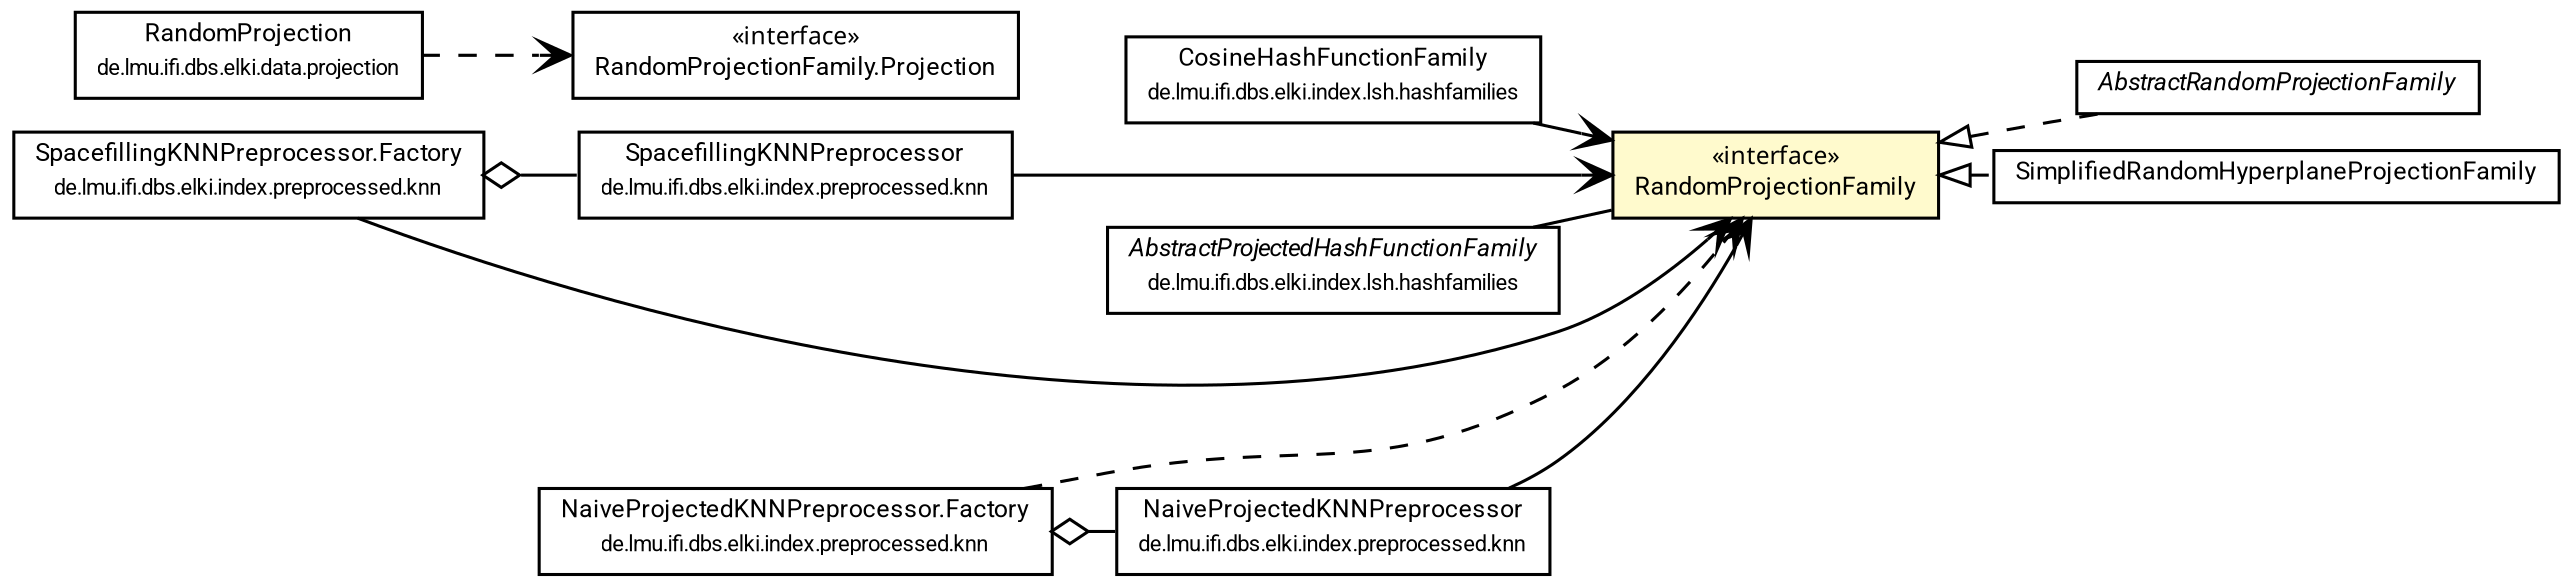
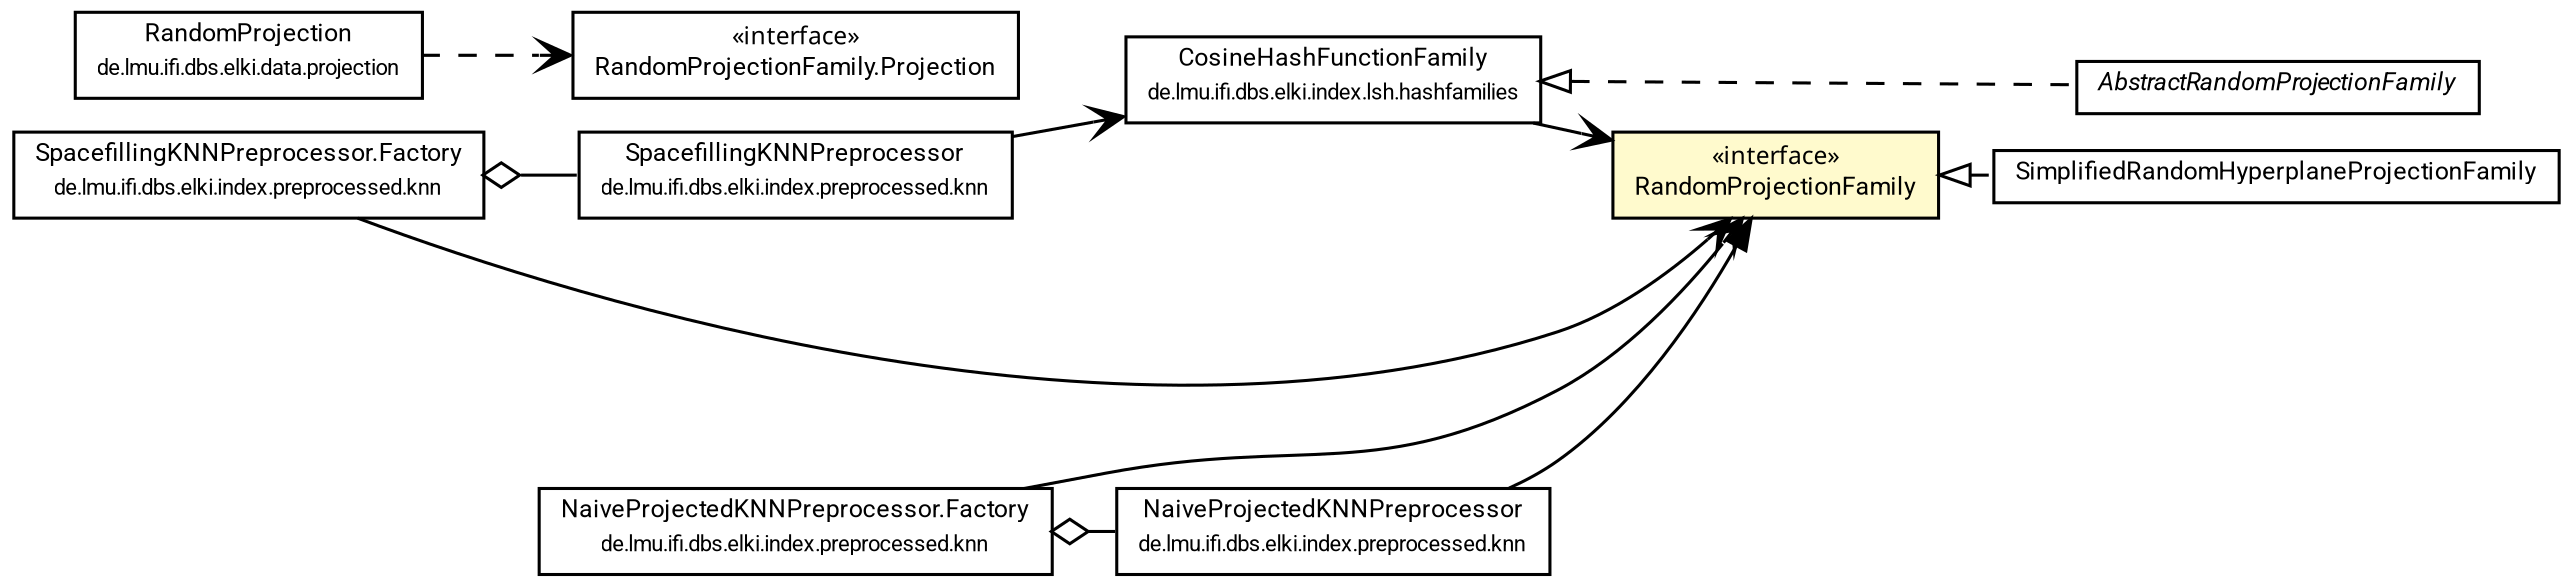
edge "AbstractRandomProjectionFamily" -> "RandomProjectionFamily": now "AbstractRandomProjectionFamily" -> "CosineHashFunctionFamily"
edge "SpacefillingKNNPreprocessor" -> "RandomProjectionFamily": now "SpacefillingKNNPreprocessor" -> "CosineHashFunctionFamily"
node "AbstractProjectedHashFunctionFamily": removed
edge "NaiveProjectedKNNPreprocessor" -> "RandomProjectionFamily": arrowhead open -> normal
edge "NaiveProjectedKNNPreprocessor.Factory" -> "RandomProjectionFamily": style dashed -> solid
